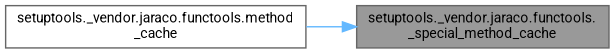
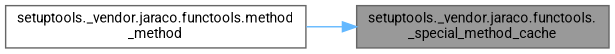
node "setuptools._vendor.jaraco.functools.method _cache": label "setuptools._vendor.jaraco.functools.method _cache" -> "setuptools._vendor.jaraco.functools.method _method"
